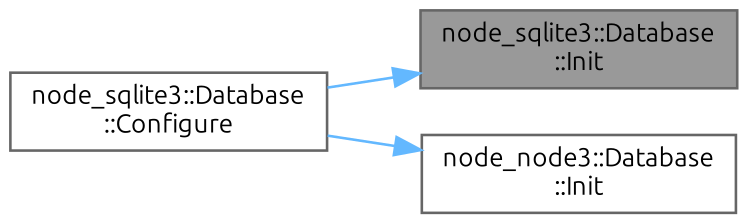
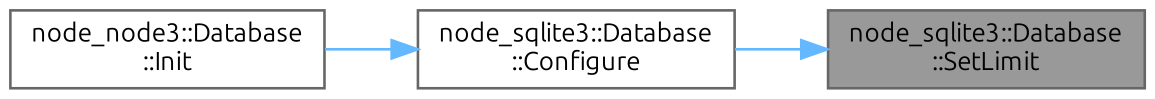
node "node_sqlite3::Database ::Init": label "node_sqlite3::Database ::Init" -> "node_sqlite3::Database ::SetLimit"
edge "node_sqlite3::Database ::Configure" -> "node_node3::Database ::Init": reversed
